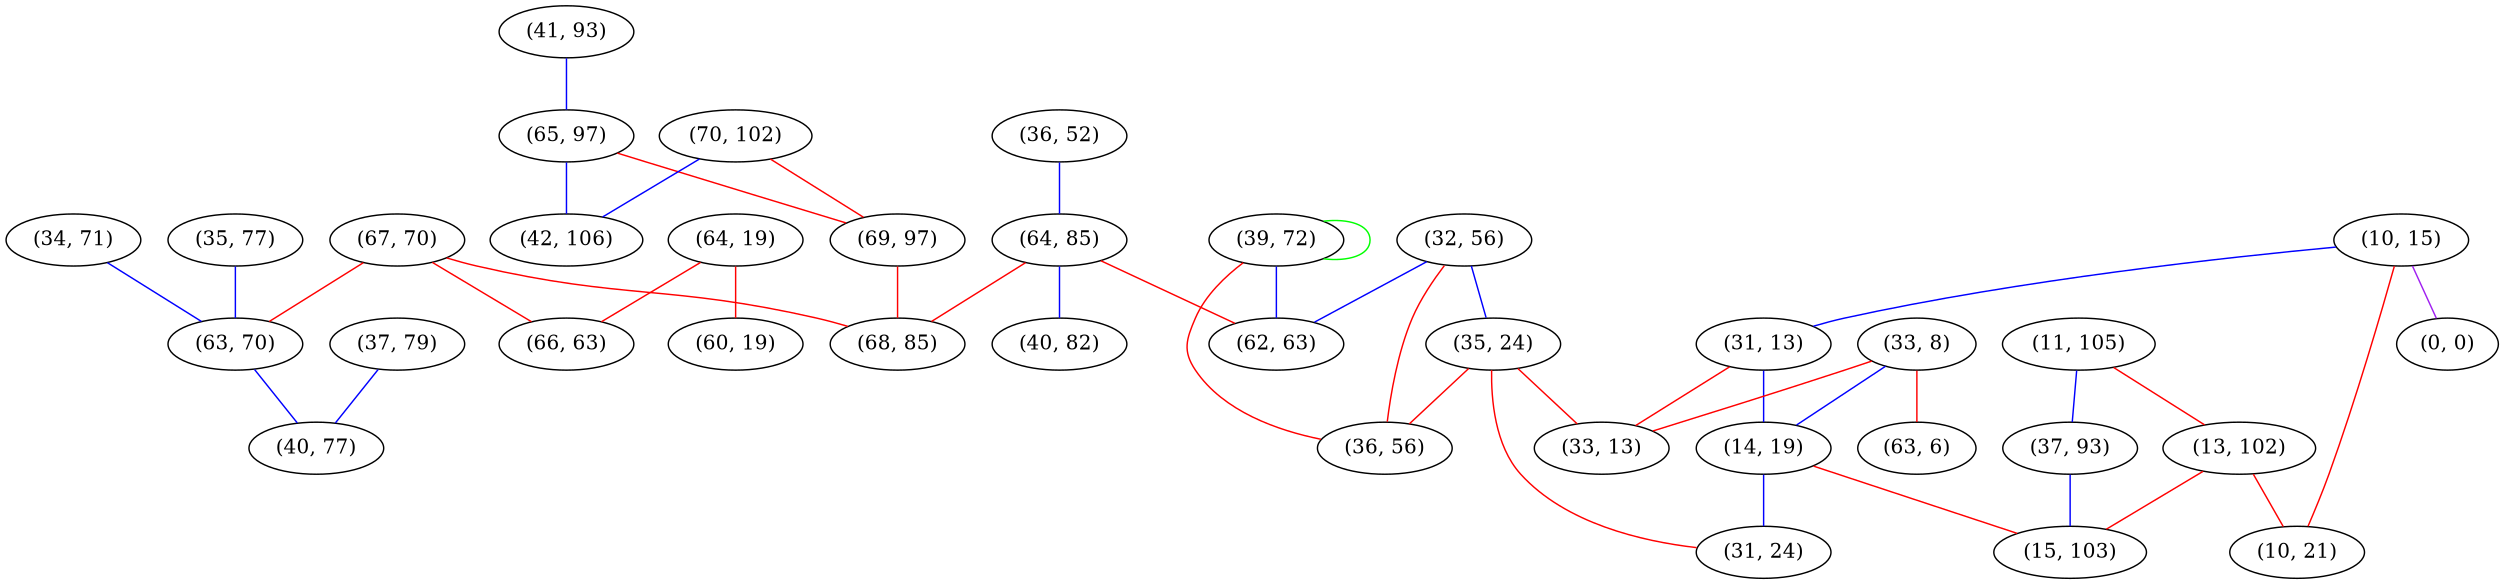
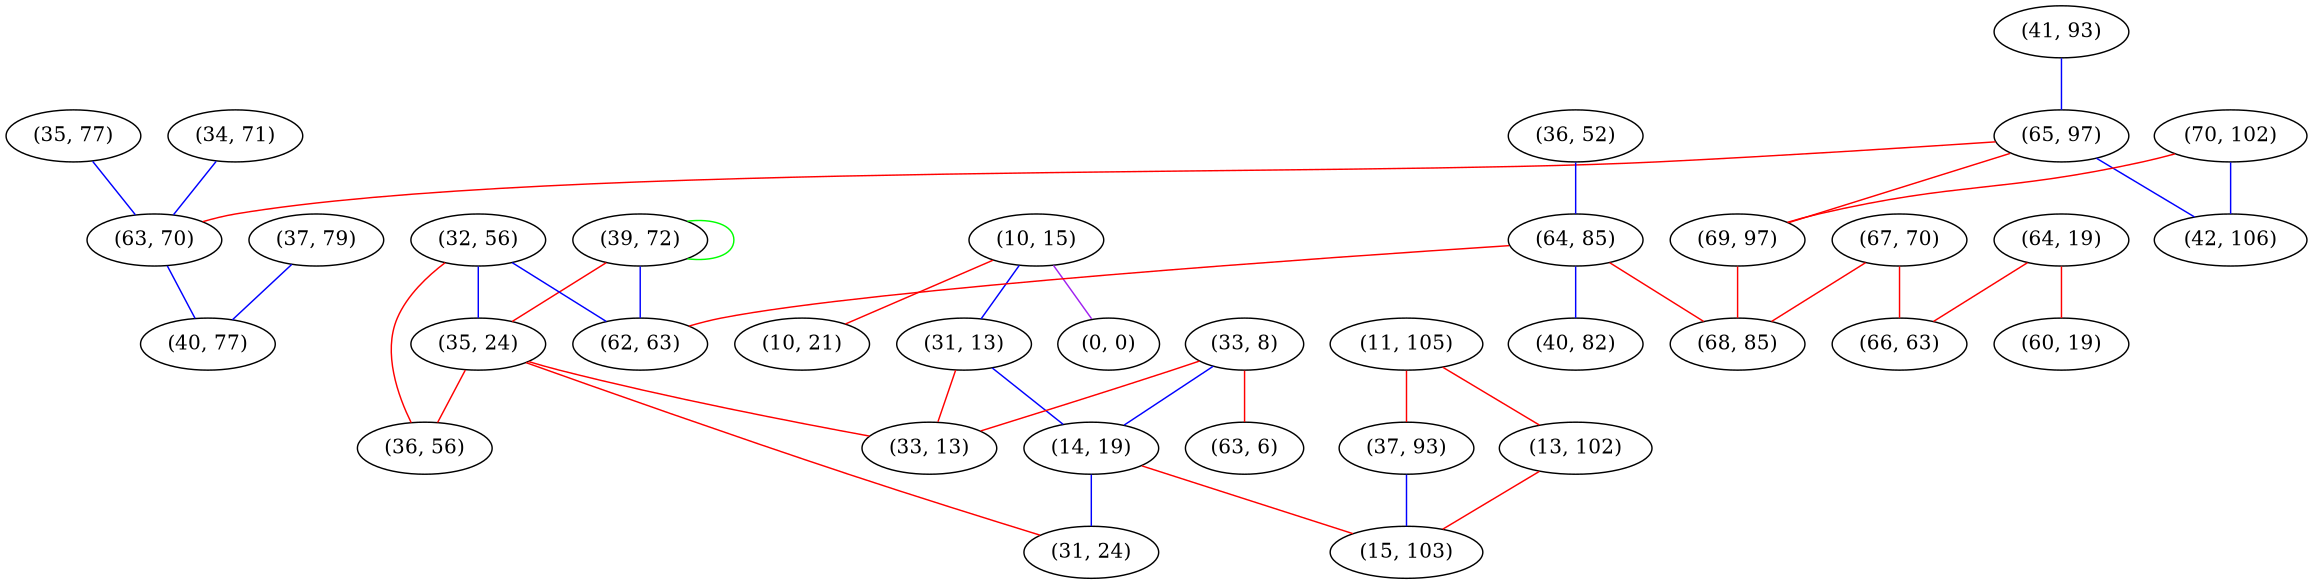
edge "(67, 70)" -- "(63, 70)": now "(65, 97)" -- "(63, 70)"
edge "(39, 72)" -- "(36, 56)": now "(39, 72)" -- "(35, 24)"
edge "(11, 105)" -- "(37, 93)": color blue -> red
edge "(13, 102)" -- "(10, 21)": removed
